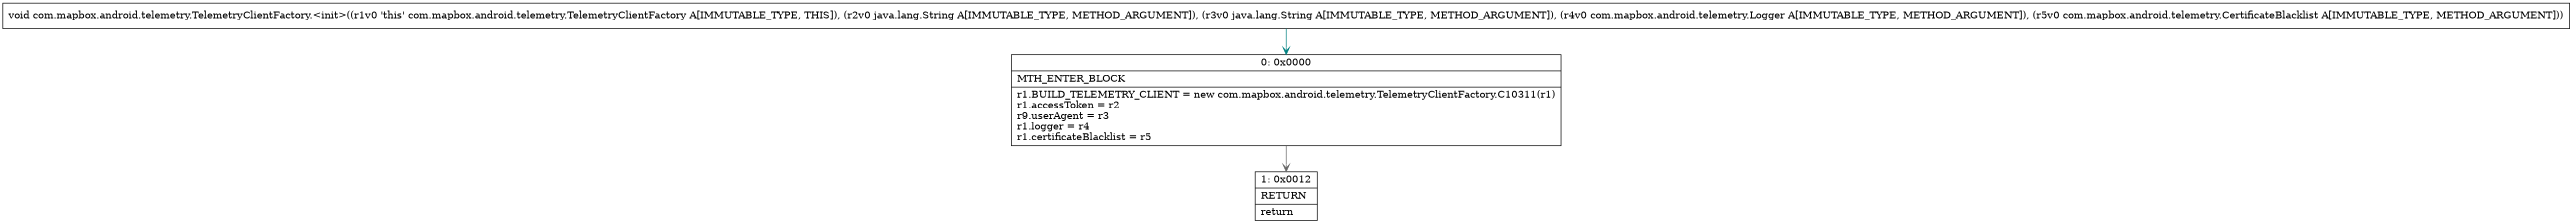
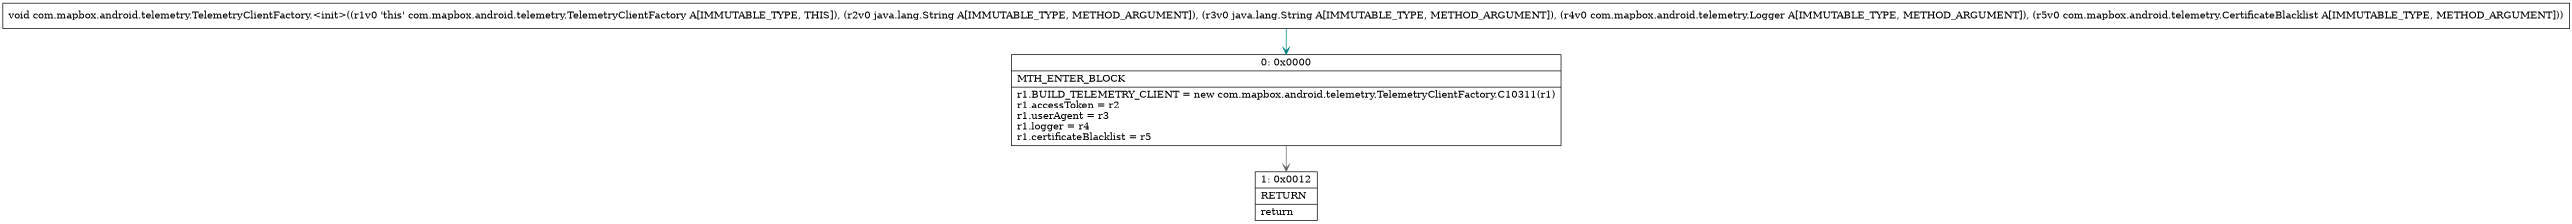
node "0: 0x0000": text "r9.userAgent = r3" -> "r1.userAgent = r3"
